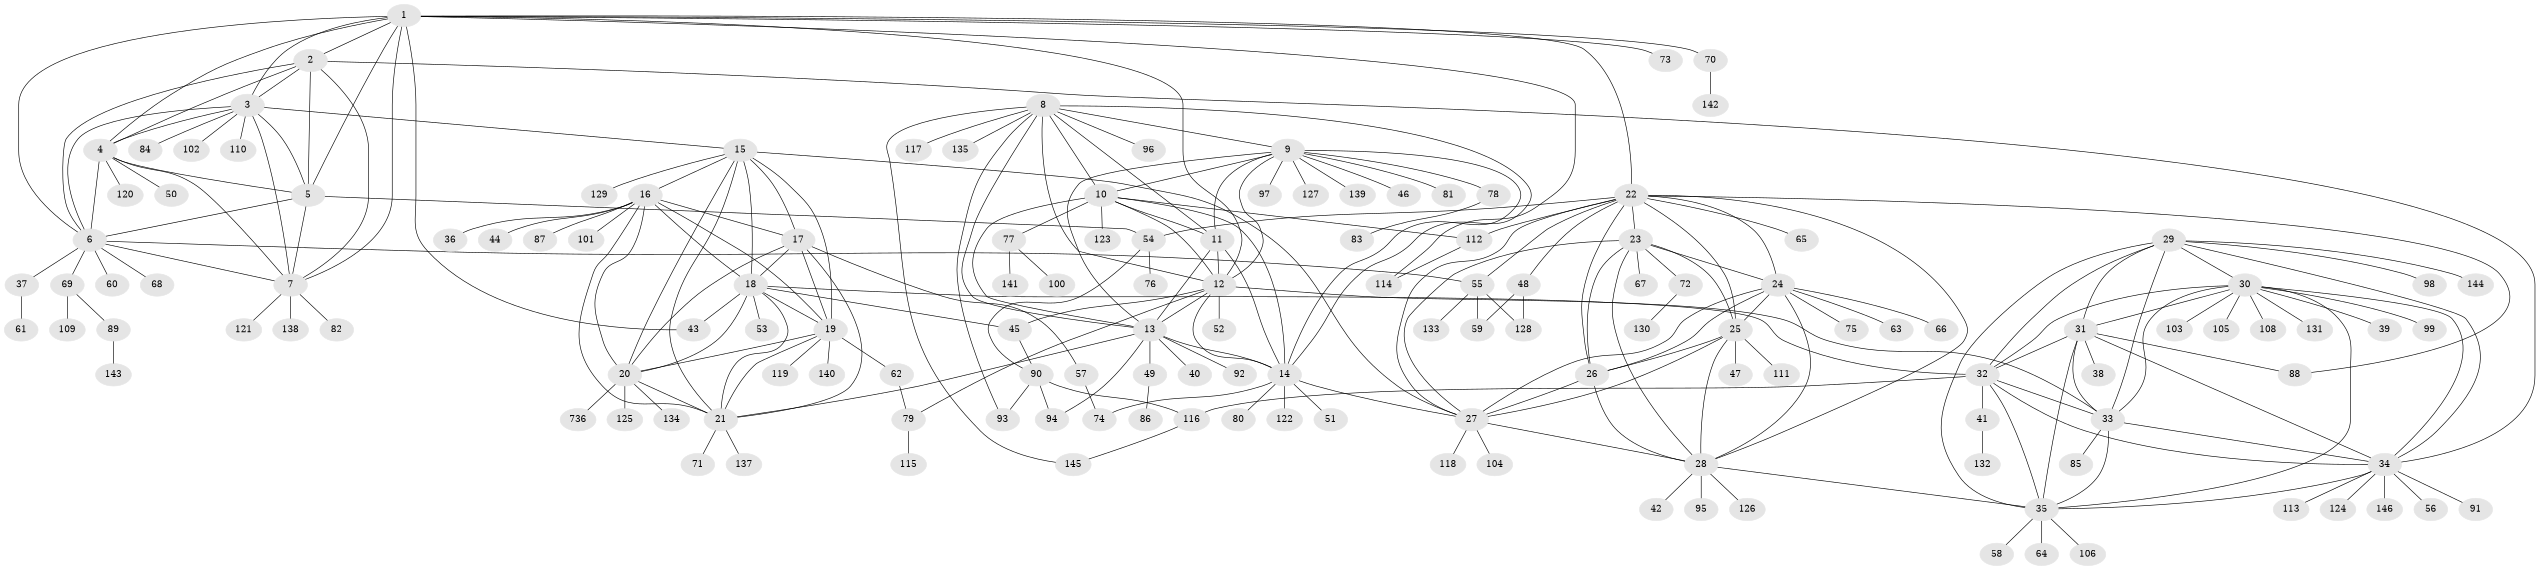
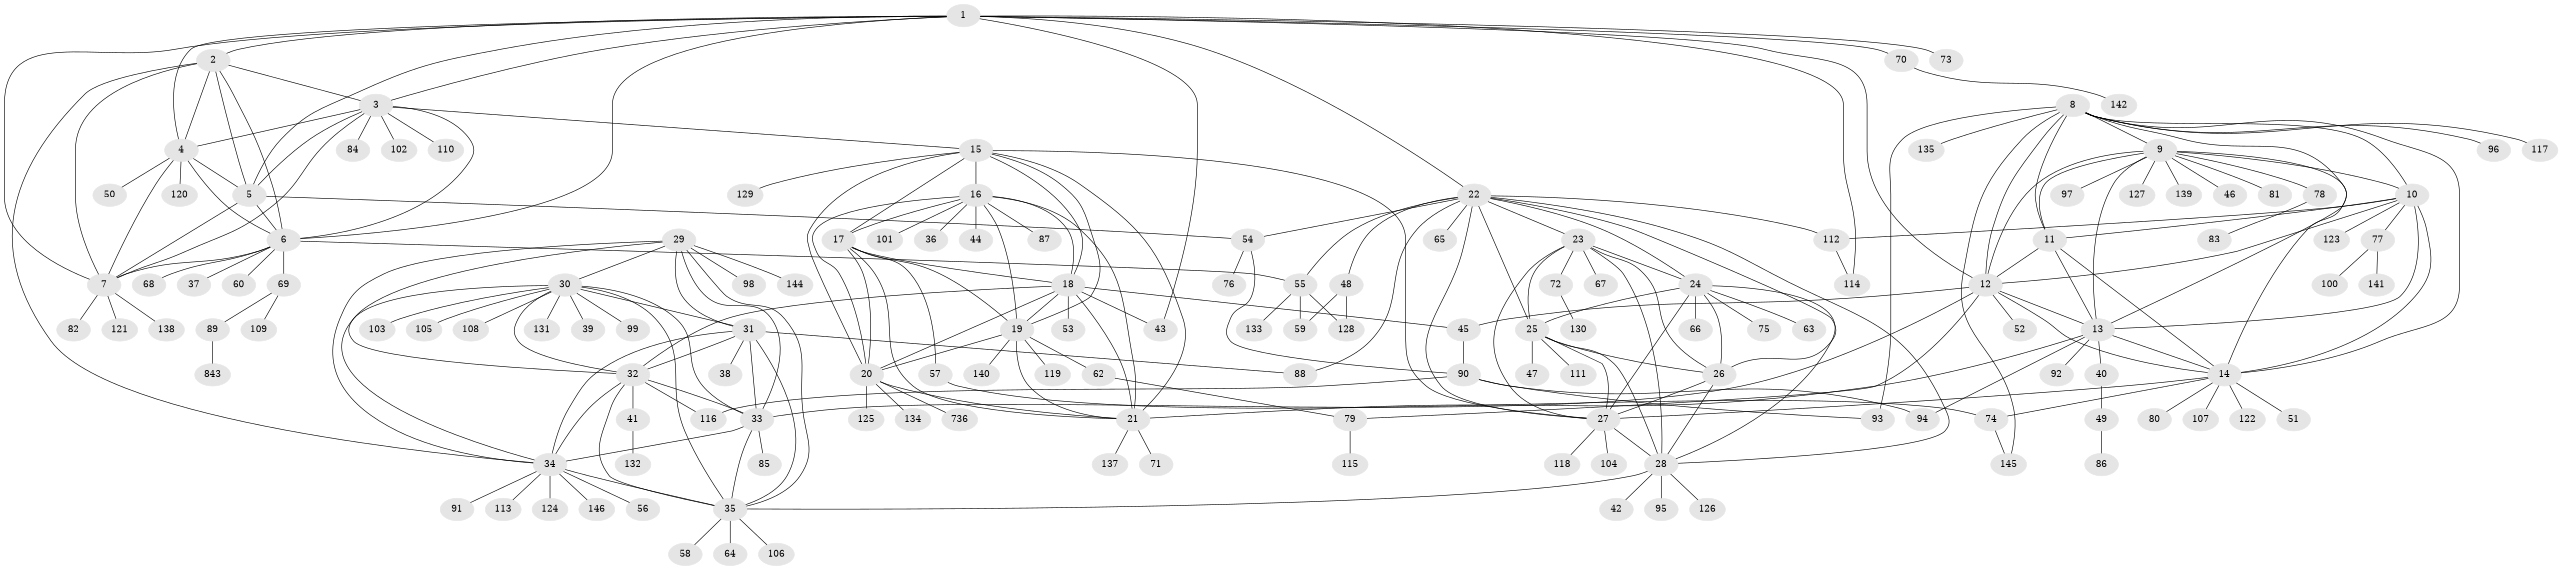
node "61": removed
edge "13" -- "49": now "40" -- "49"
node "143": label "143" -> "843"
node "107": added
edge "116" -- "145": now "74" -- "145"
